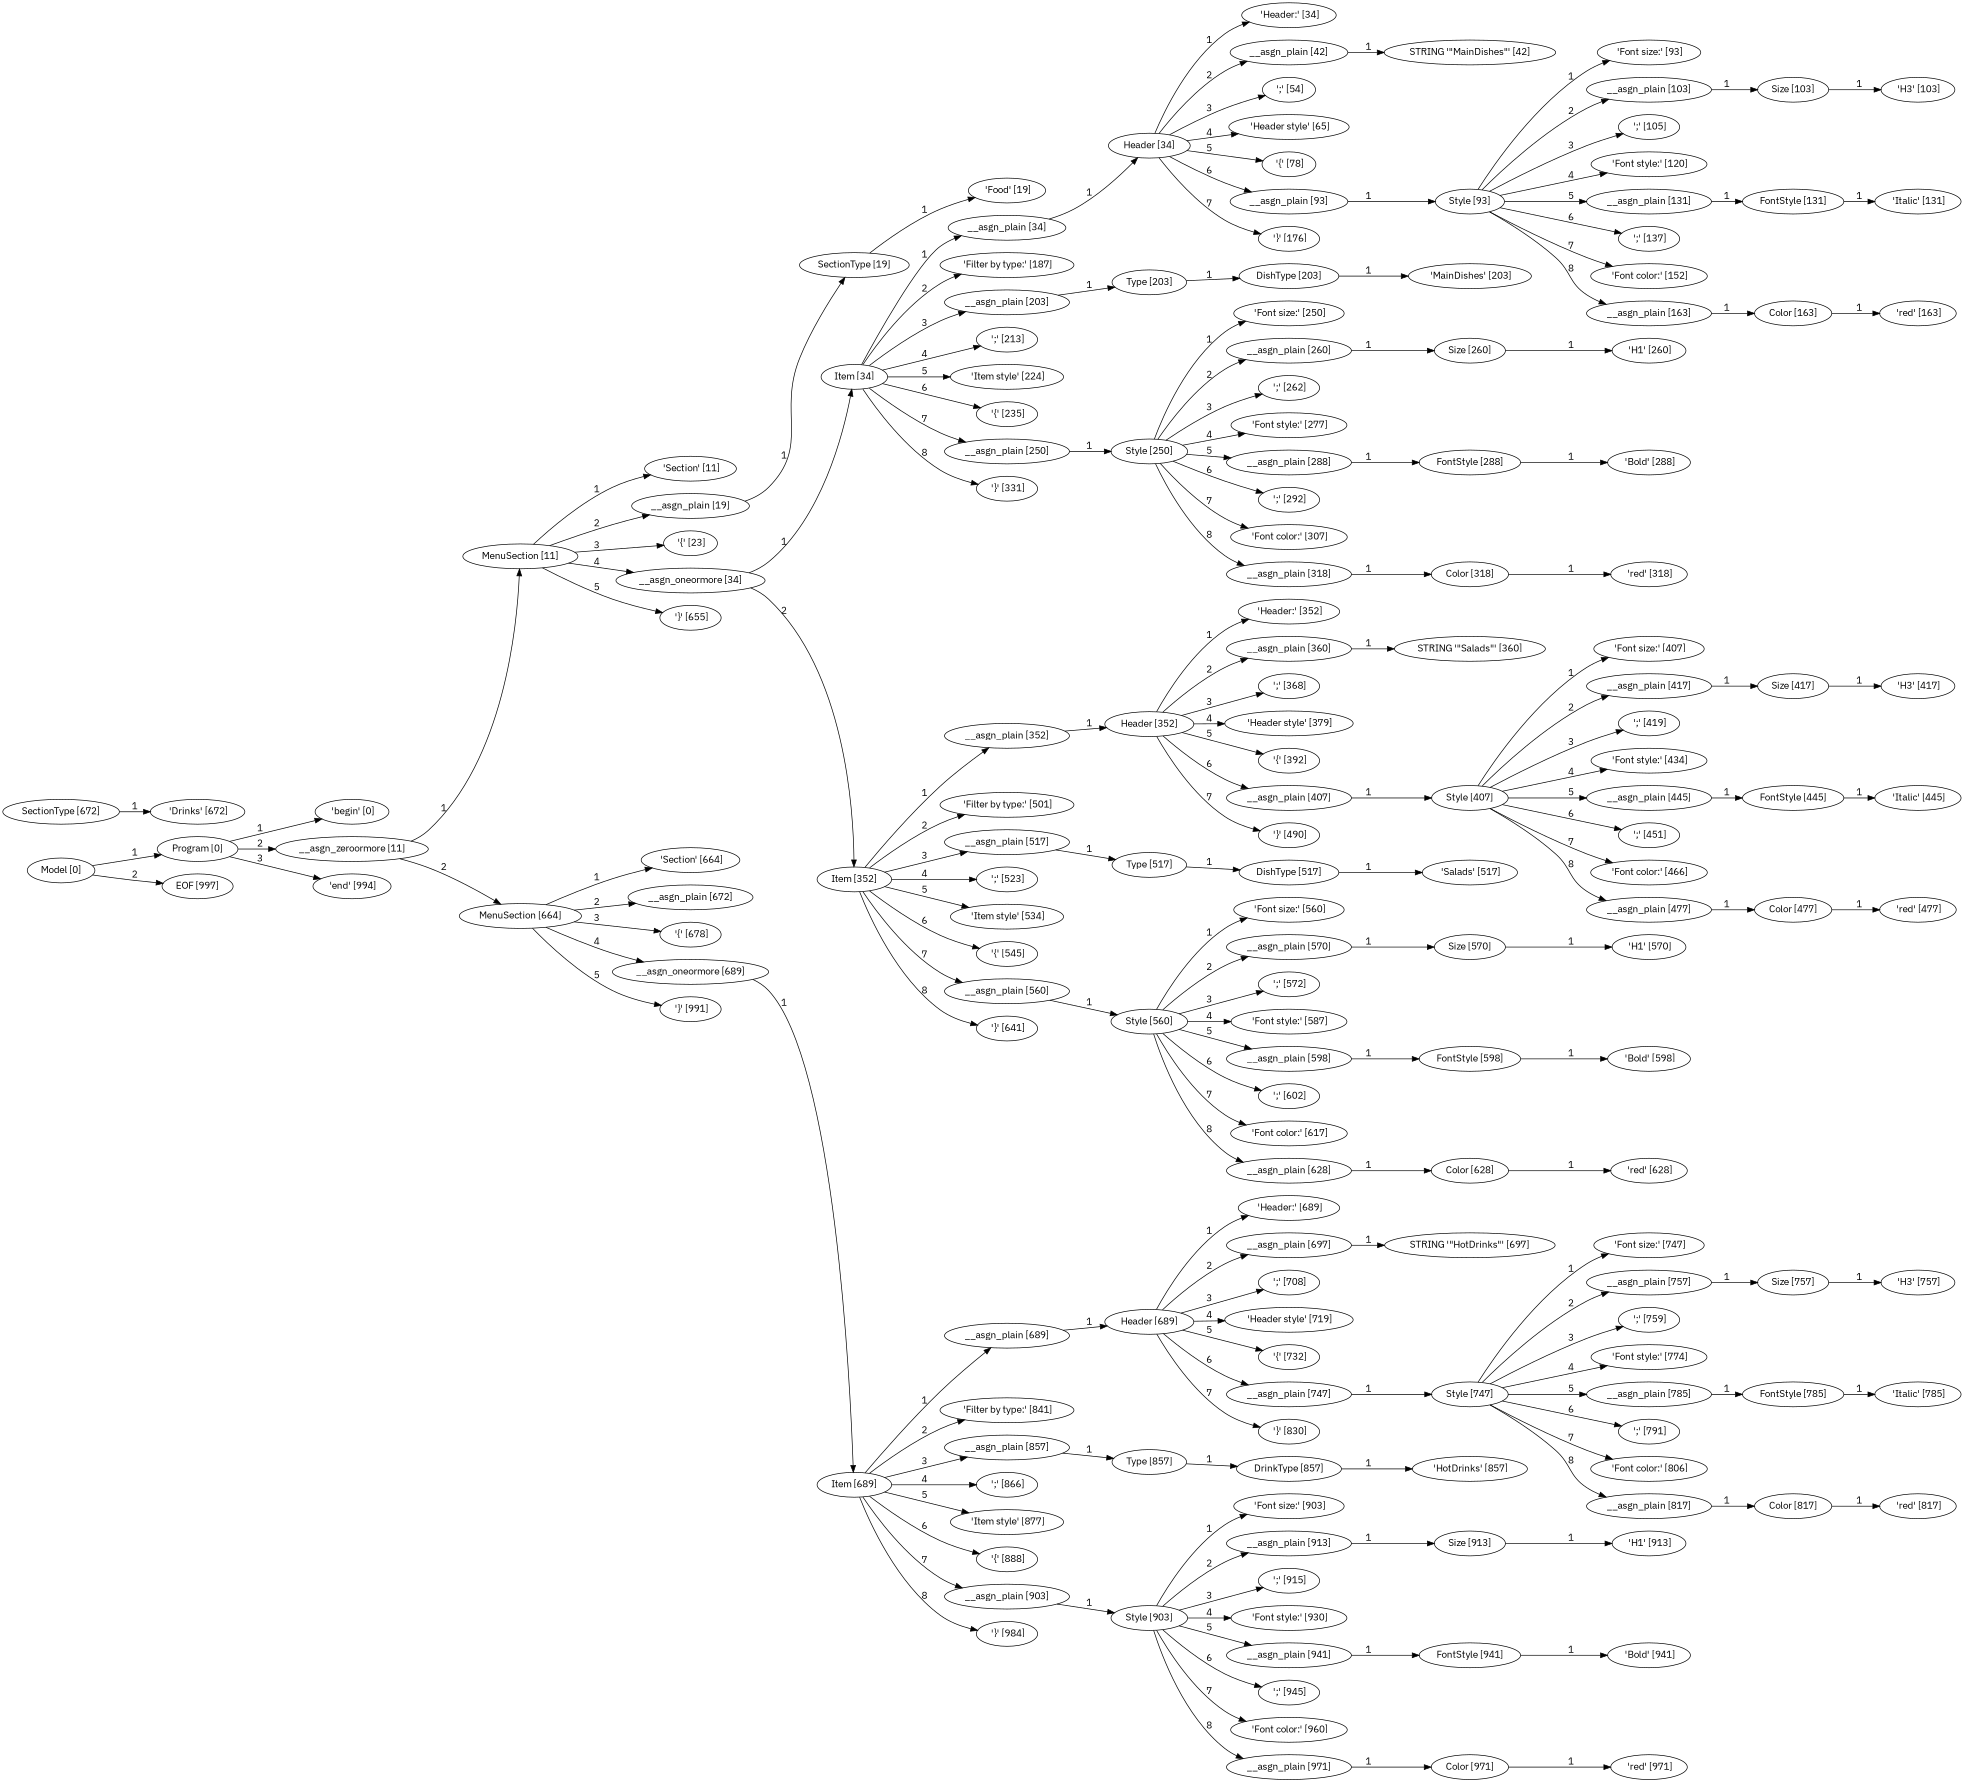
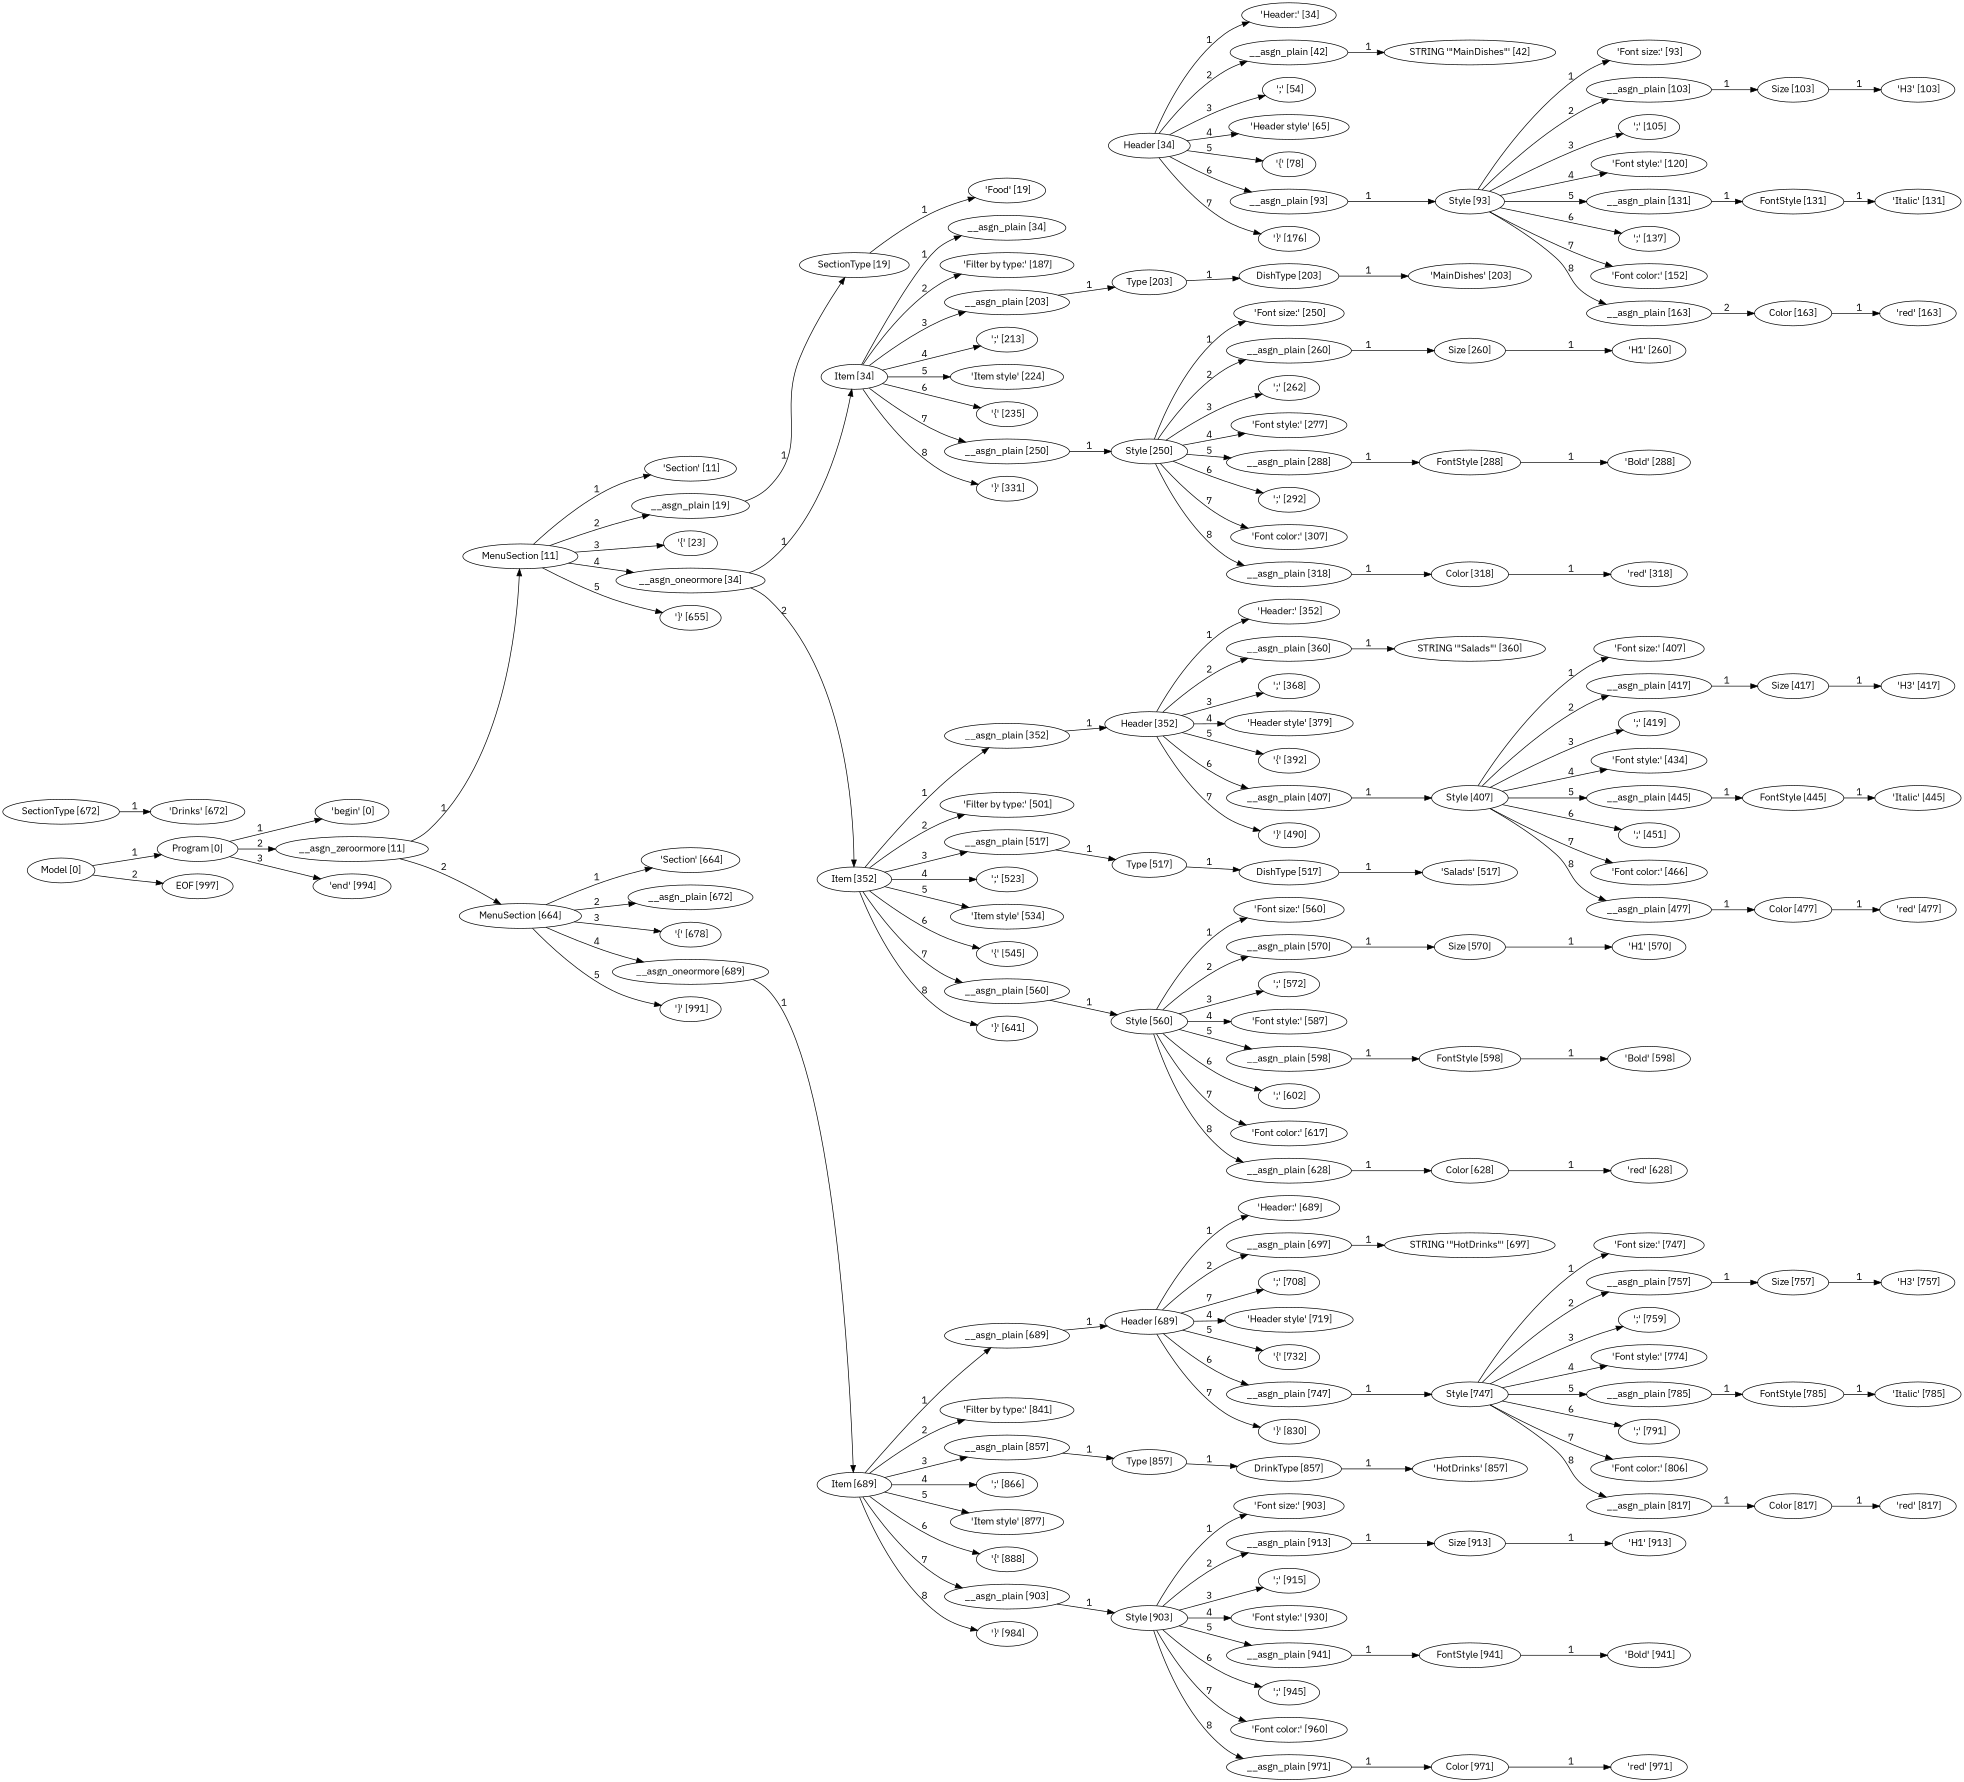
edge "__asgn_plain [34]" -> "Header [34]": removed, label "1"
edge "__asgn_plain [163]" -> "Color [163]": label "1" -> "2"
edge "Header [689]" -> "';' [708]": label "3" -> "7"
